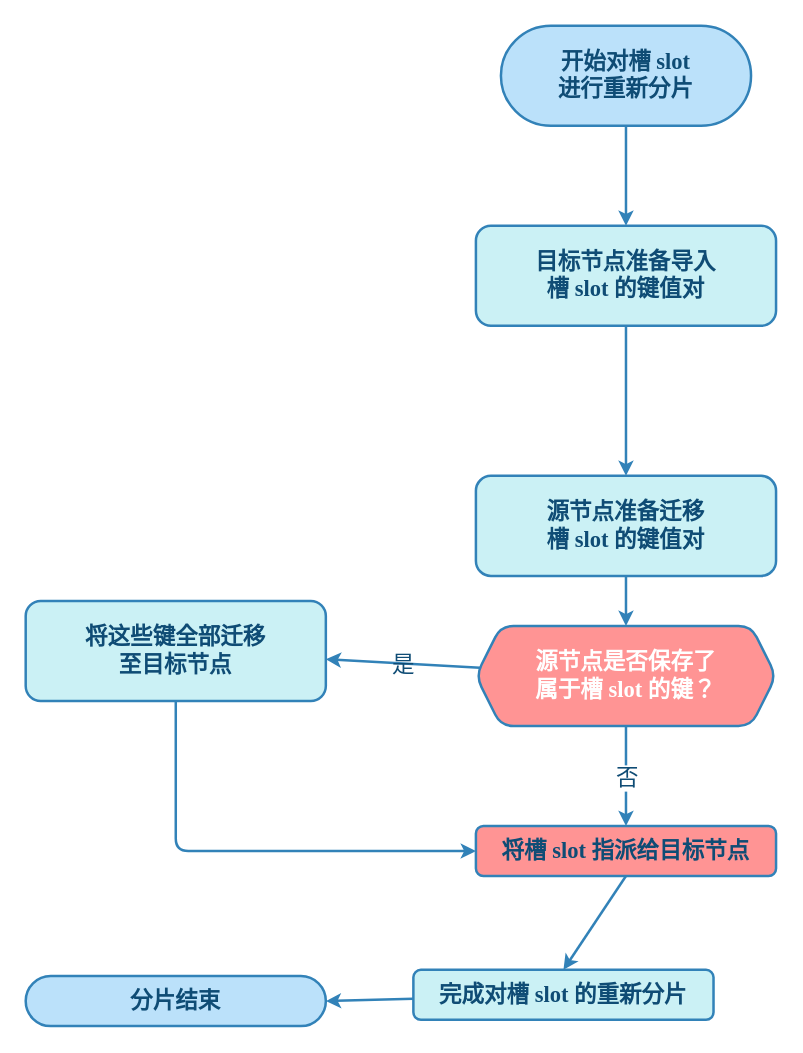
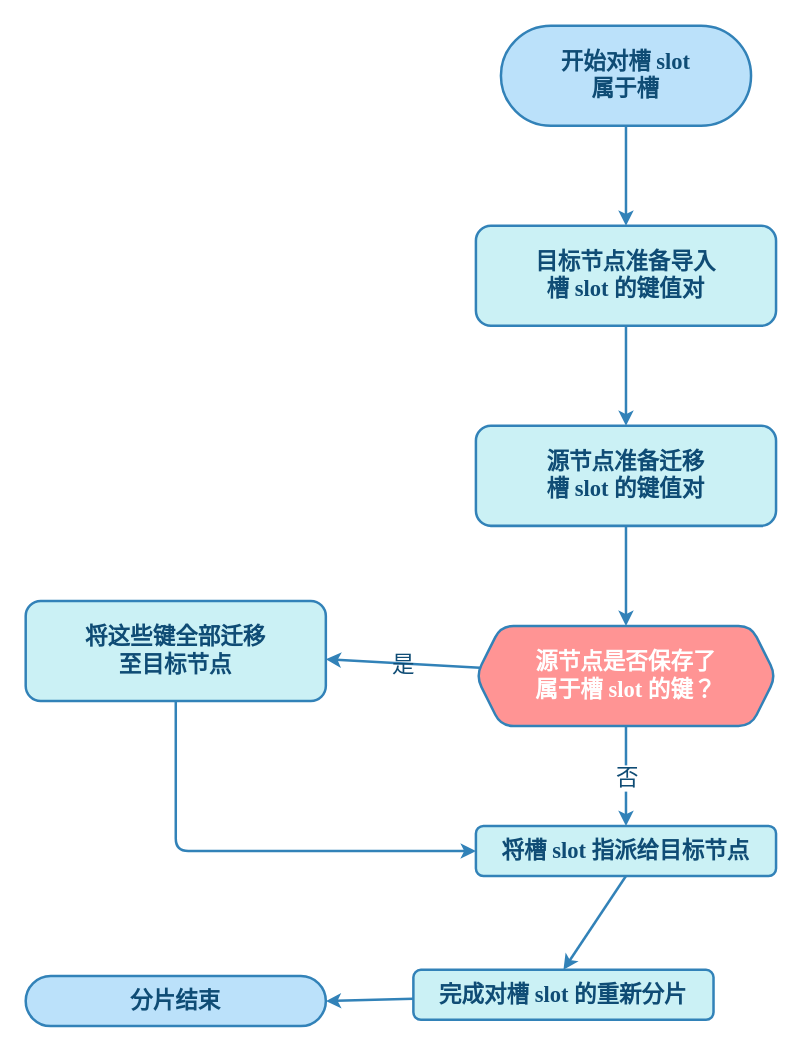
node "开始对槽 slot 进行重新分片": label "开始对槽 slot 进行重新分片" -> "开始对槽 slot 属于槽"
node "源节点准备迁移 槽 slot 的键值对": moved (626, 526) -> (626, 476)
node "将槽 slot 指派给目标节点": fillcolor #ff9494 -> #cbf1f5
